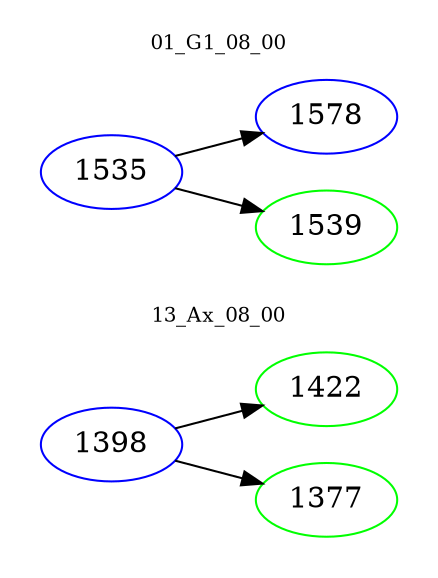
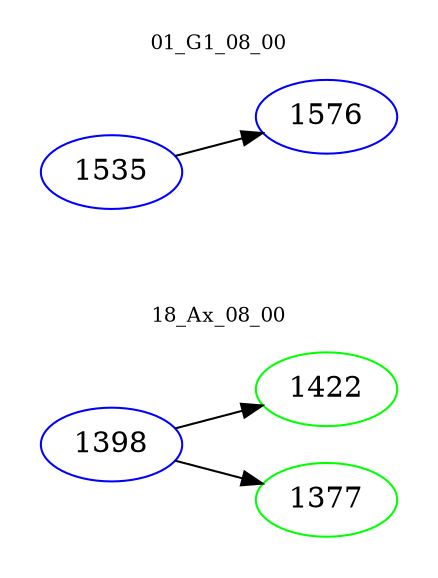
node "1578": label "1578" -> "1576"
node "1539": removed
cluster "13_Ax_08_00": label "13_Ax_08_00" -> "18_Ax_08_00"
